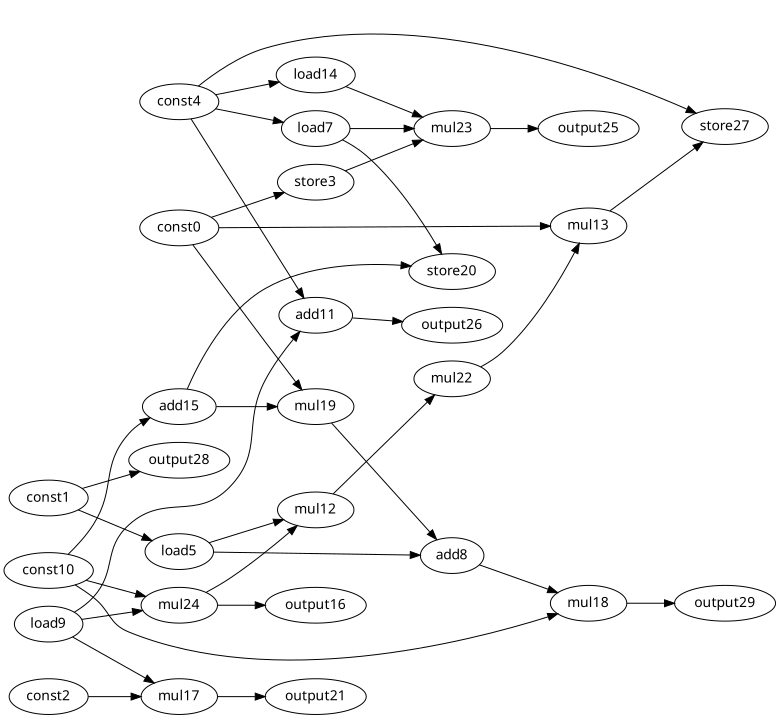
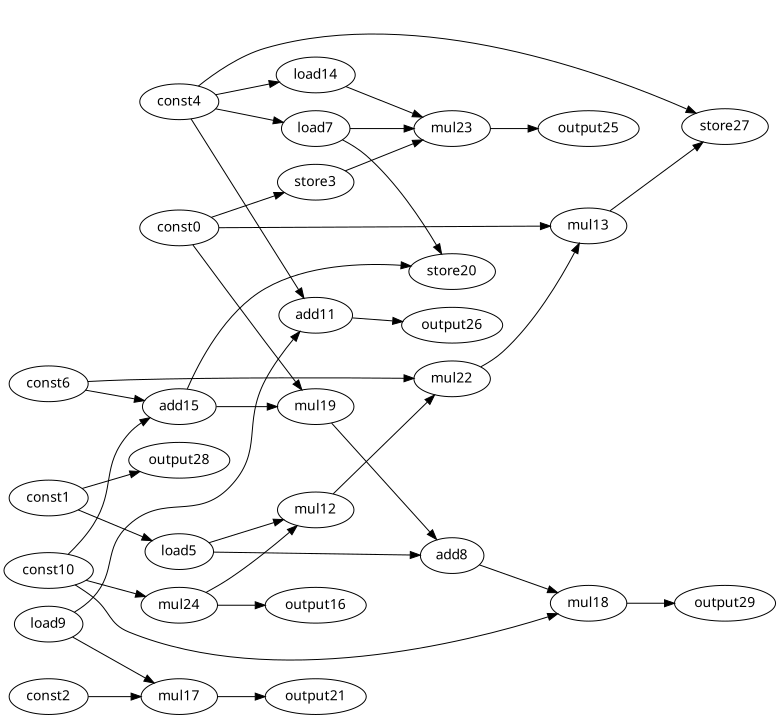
node "const6": added
edge "load9" -> "mul24": removed
